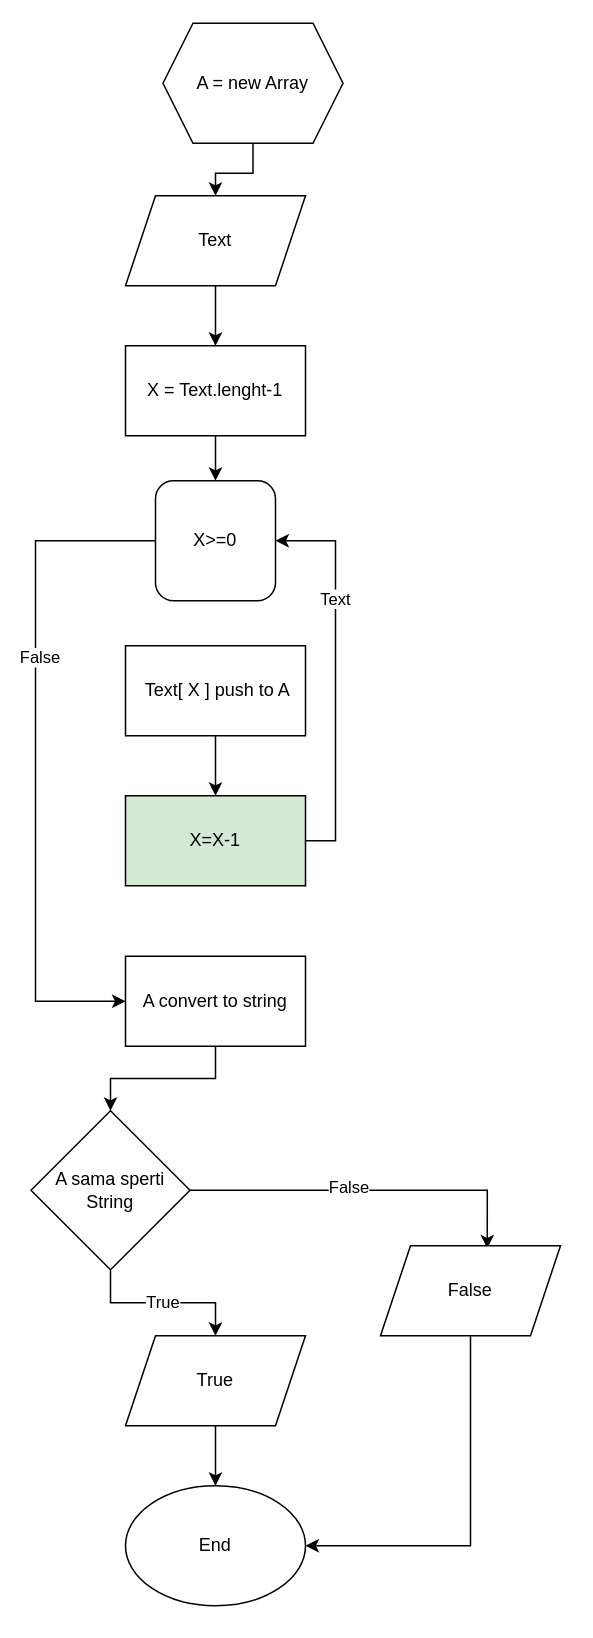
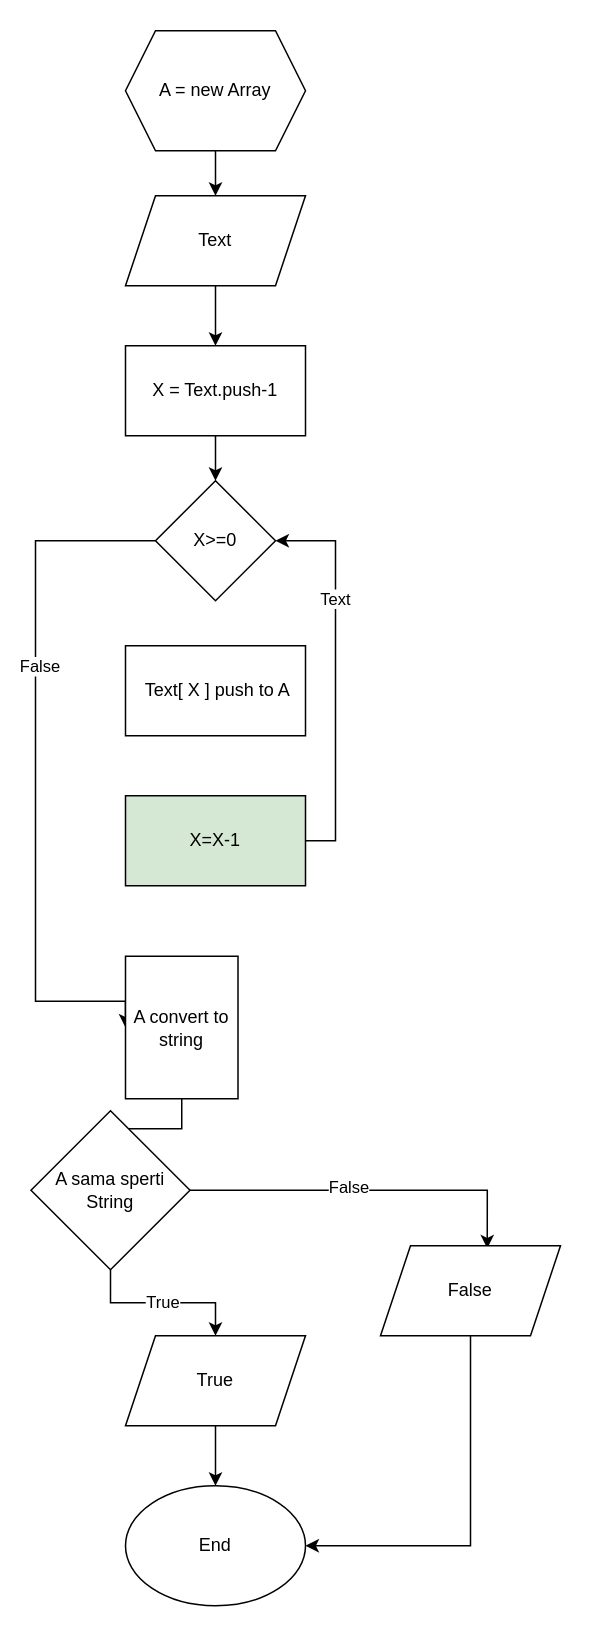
node "A = new Array": moved (253, 83) -> (215, 91)
node "X = Text.lenght-1": label "X = Text.lenght-1" -> "X = Text.push-1"
node "X>=0": shape rounded rectangle -> diamond
edge "Text[ X ] push to A" -> "X=X-1": removed
node "A convert to string": size 180x90 -> 113x143
